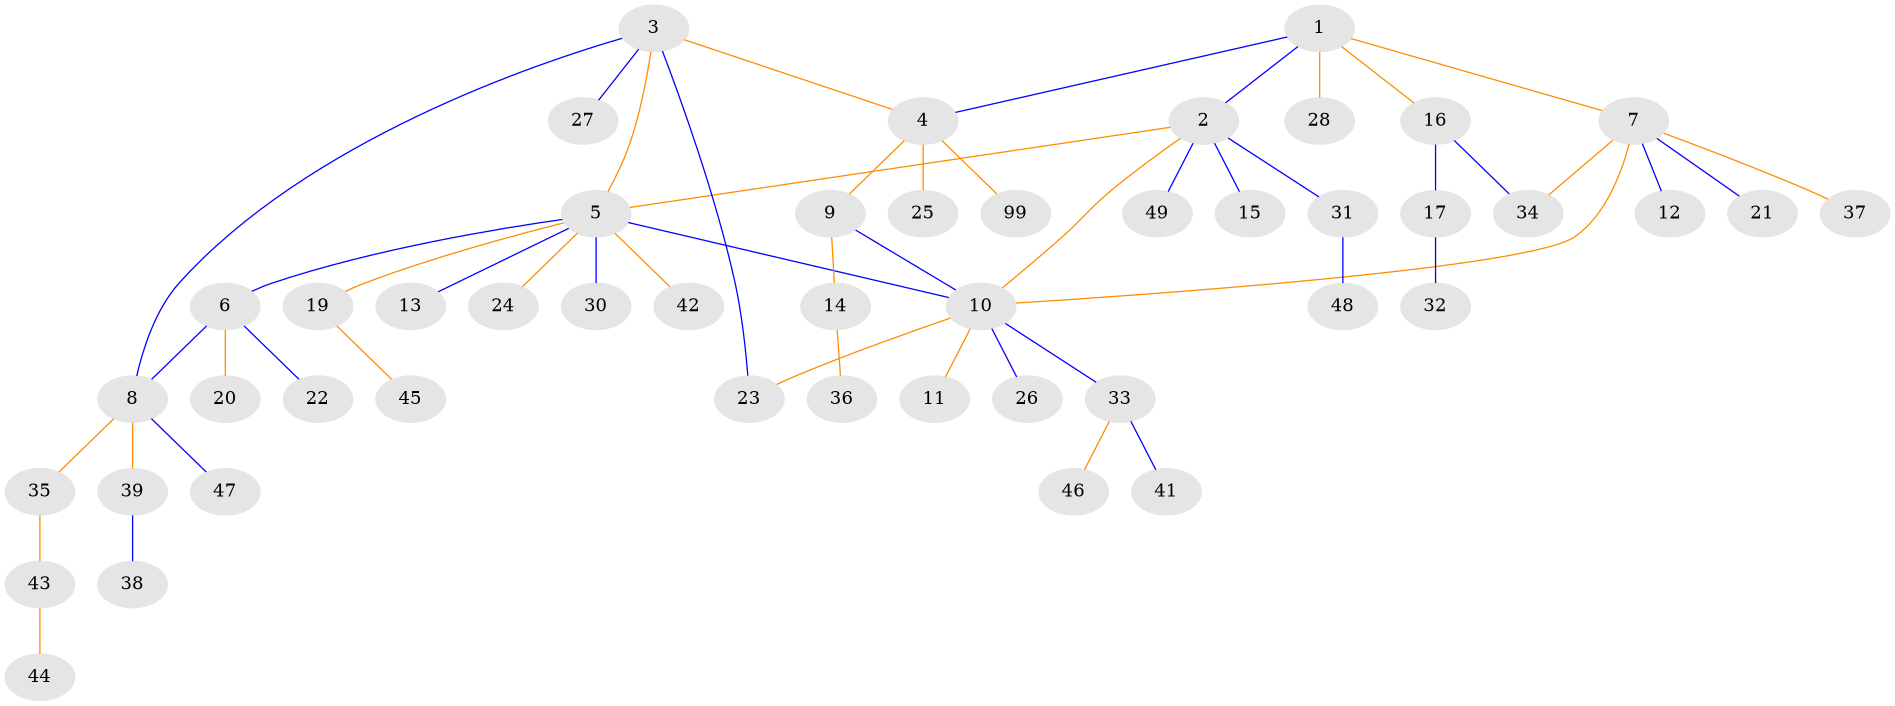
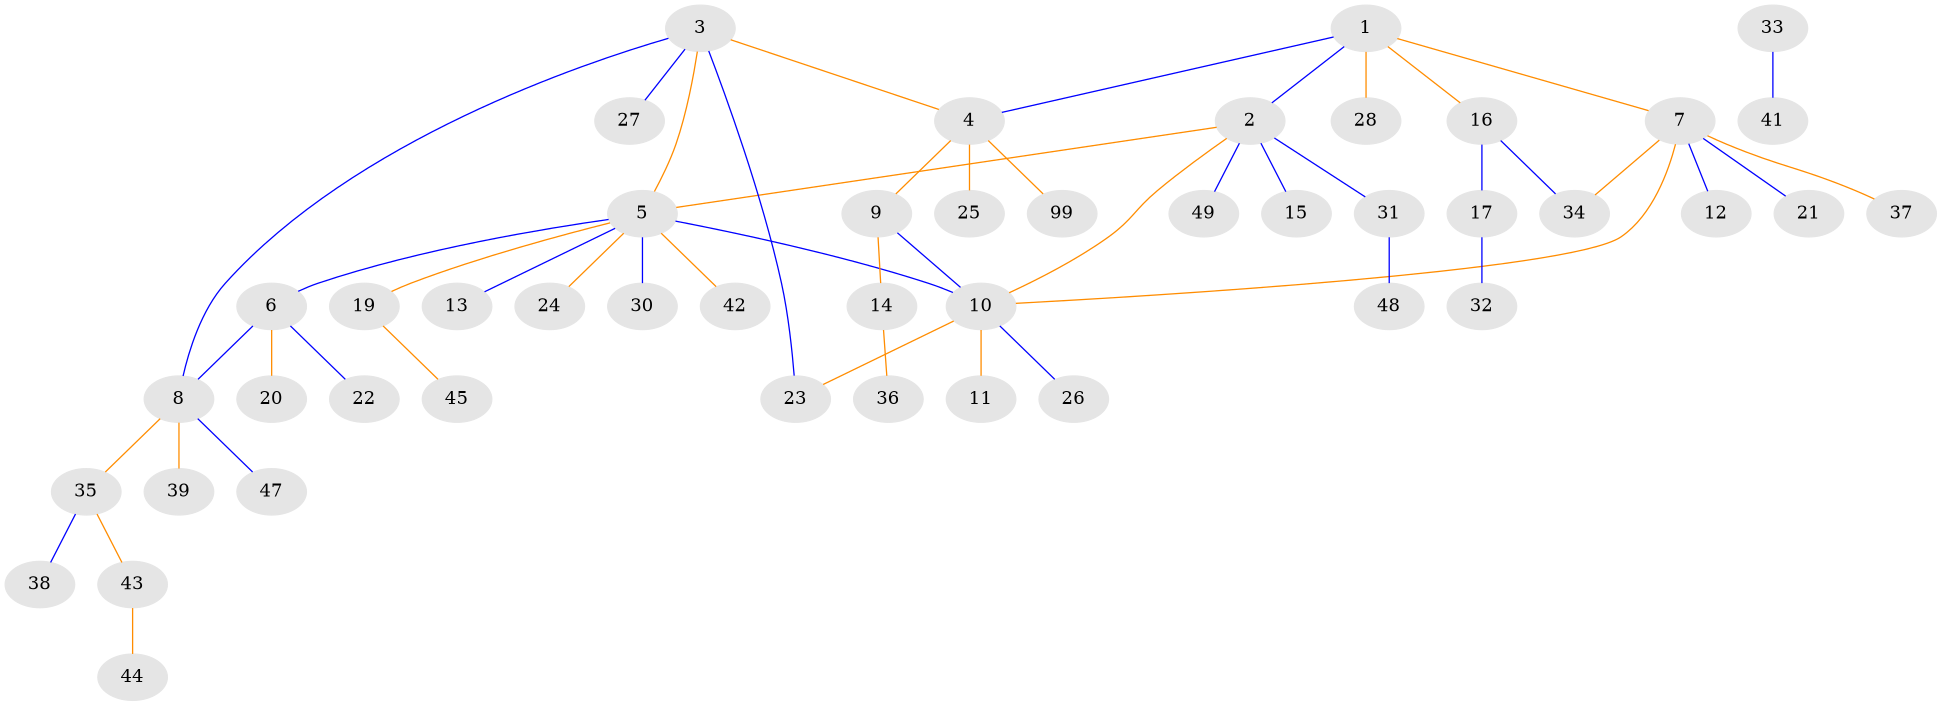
edge "10" -- "33": removed
node "46": removed
edge "39" -- "38": now "35" -- "38"
